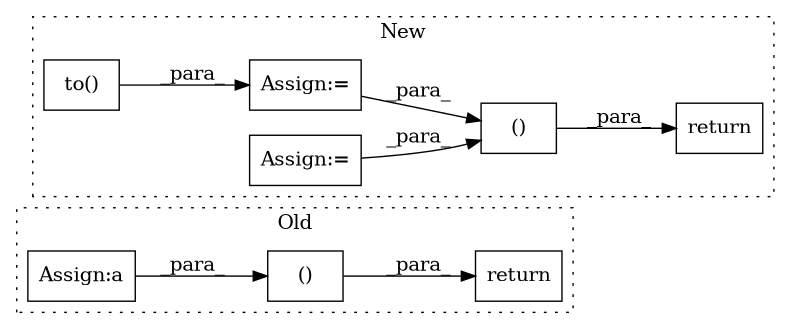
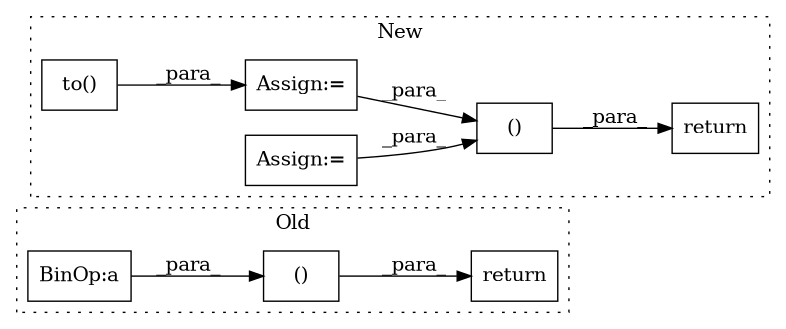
node "Assign:a": label "Assign:a" -> "BinOp:a"
